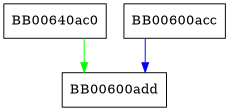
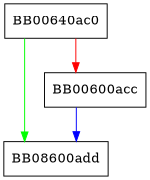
edge "BB00640ac0" -> "BB00600acc": added
node "BB00600add": label "BB00600add" -> "BB08600add"
